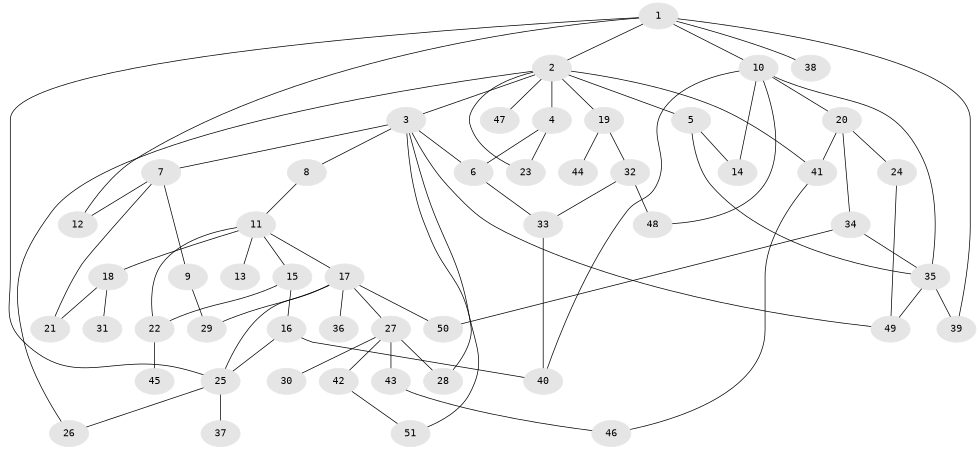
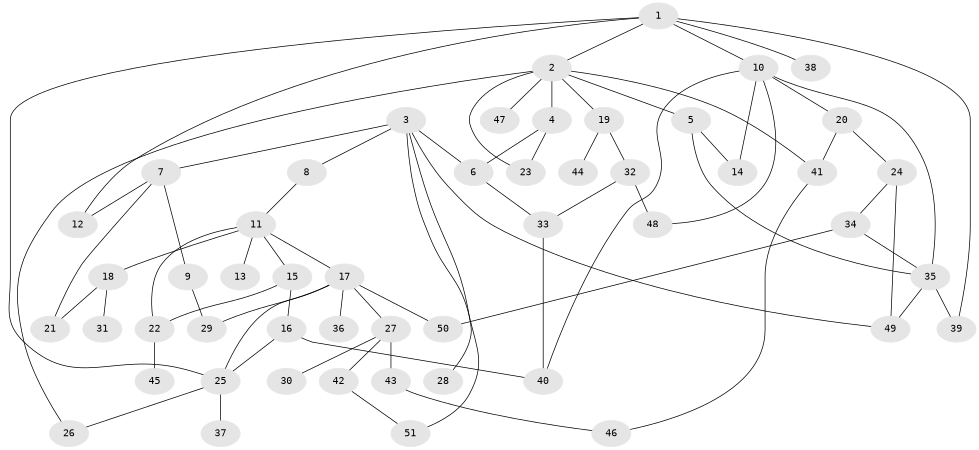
edge "2" -- "3": removed
edge "20" -- "34": now "24" -- "34"
edge "27" -- "28": removed
